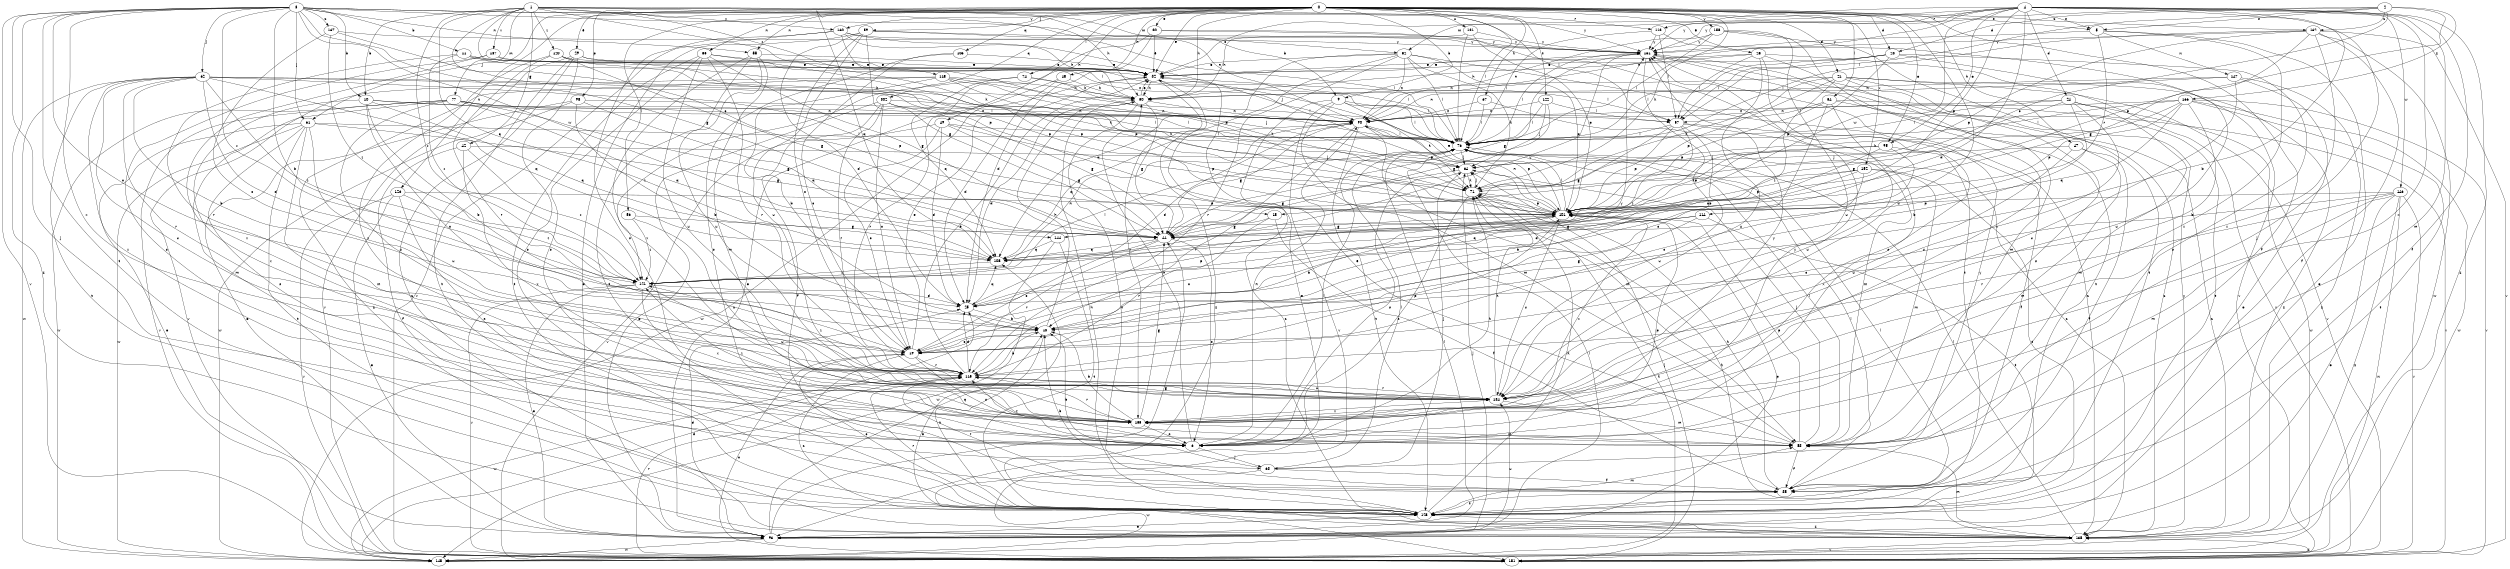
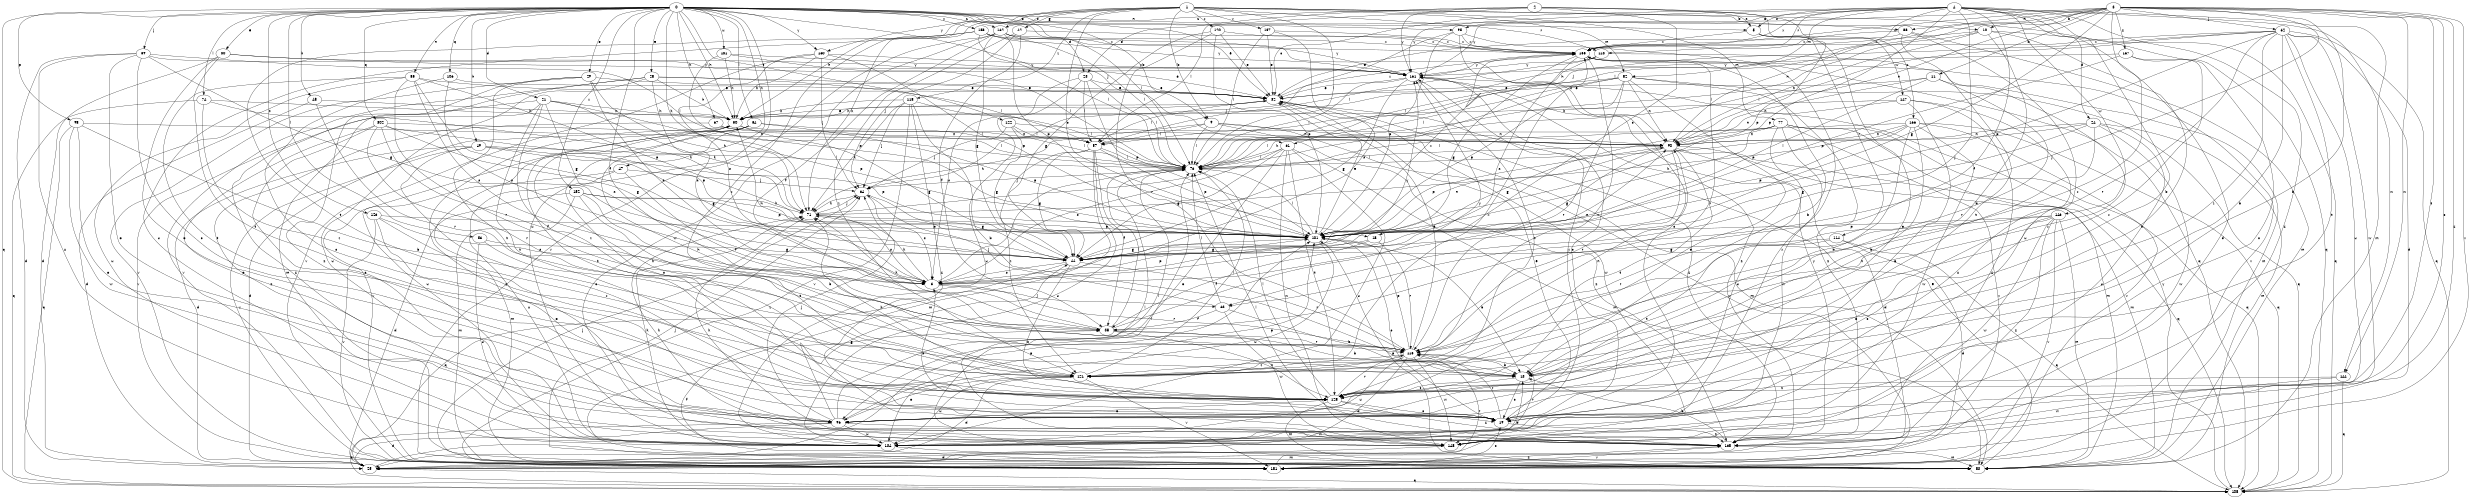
edge "5" -> "161": removed, label "y"
edge "44" -> "108": now "44" -> "25"
edge "114" -> "25": label "g" -> "d"
edge "108" -> "121": removed, label "s"
